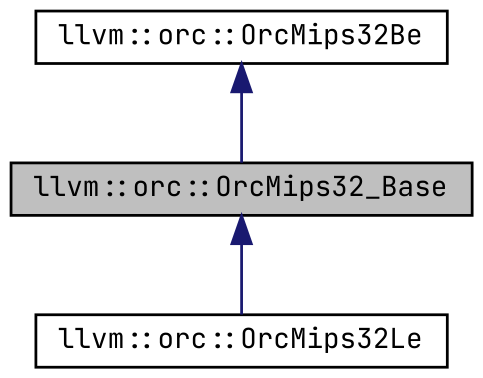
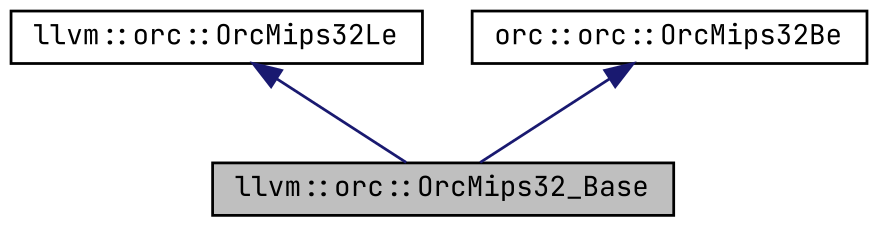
node "llvm::orc::OrcMips32Be": label "llvm::orc::OrcMips32Be" -> "orc::orc::OrcMips32Be"
edge "llvm::orc::OrcMips32Le" -> "llvm::orc::OrcMips32_Base": reversed
